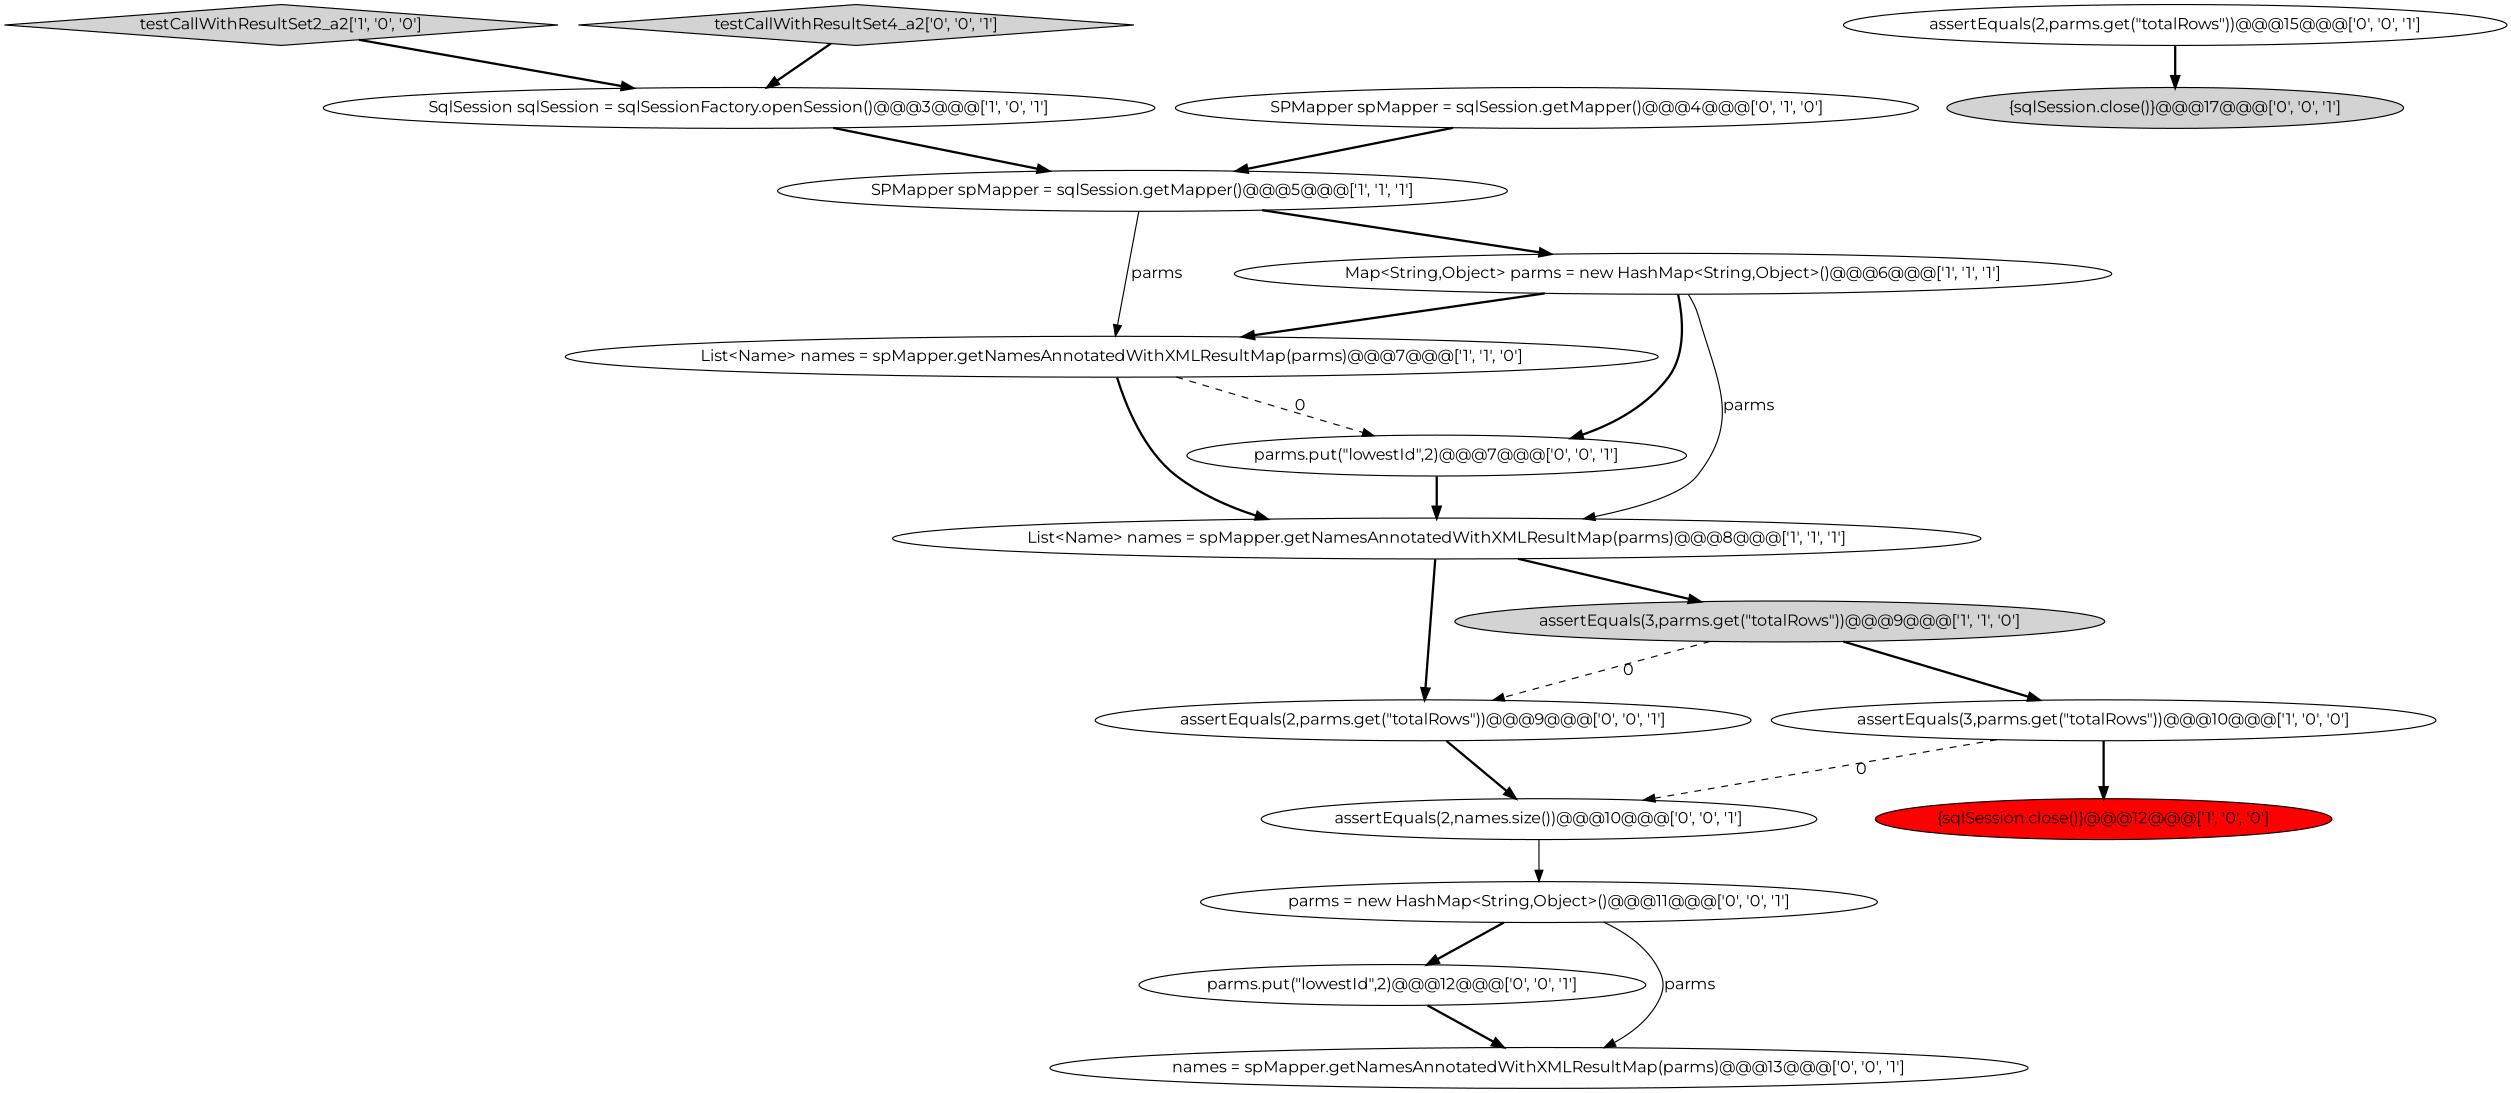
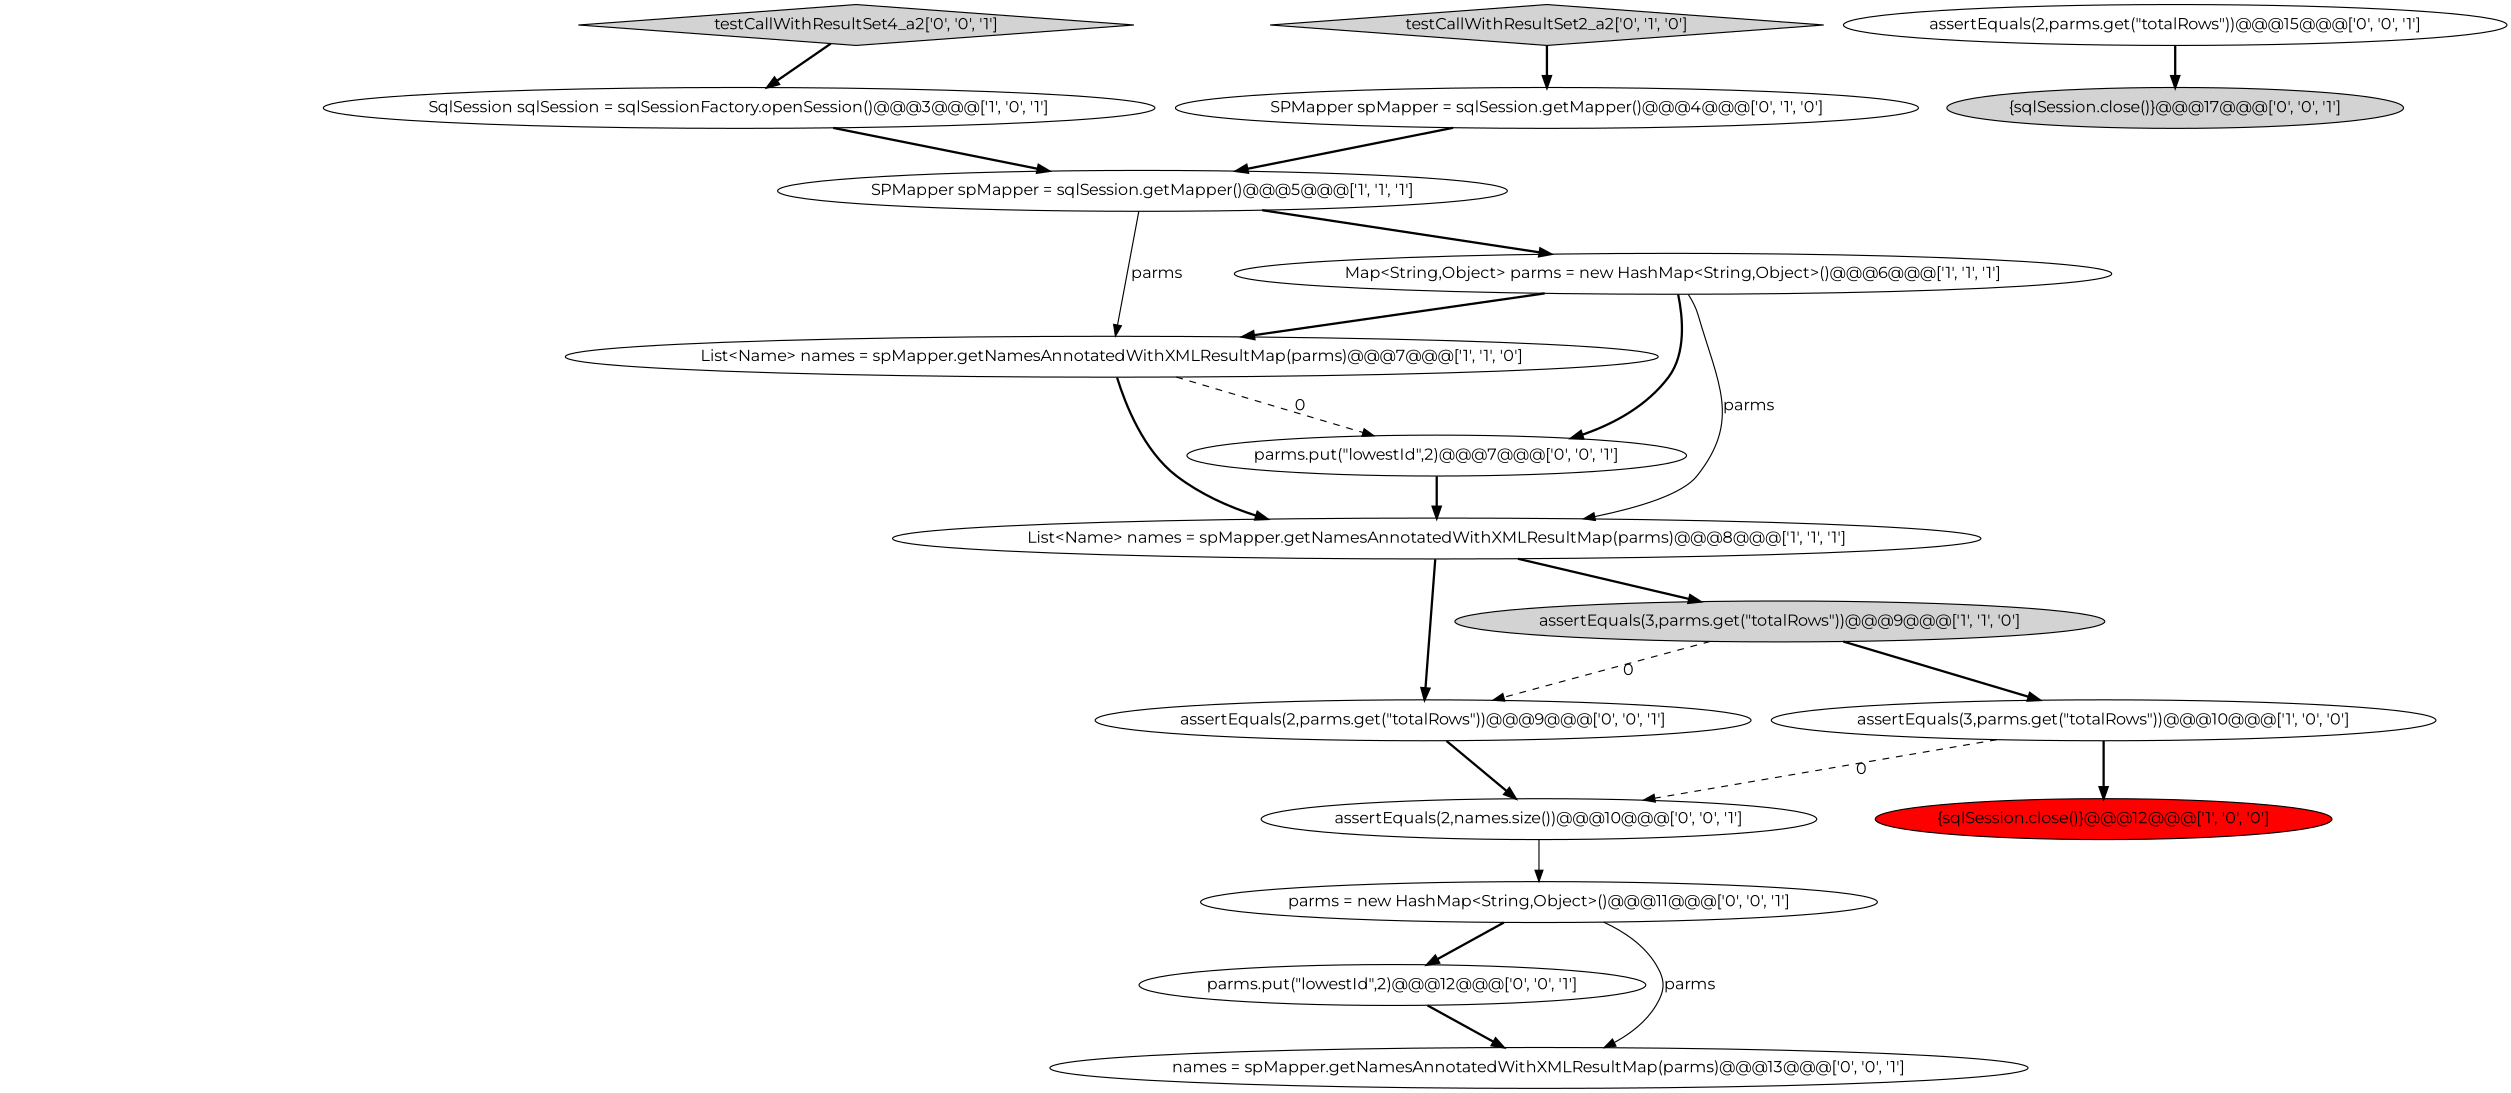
node "testCallWithResultSet2_a2['1', '0', '0']": removed
node "testCallWithResultSet2_a2['0', '1', '0']": added
